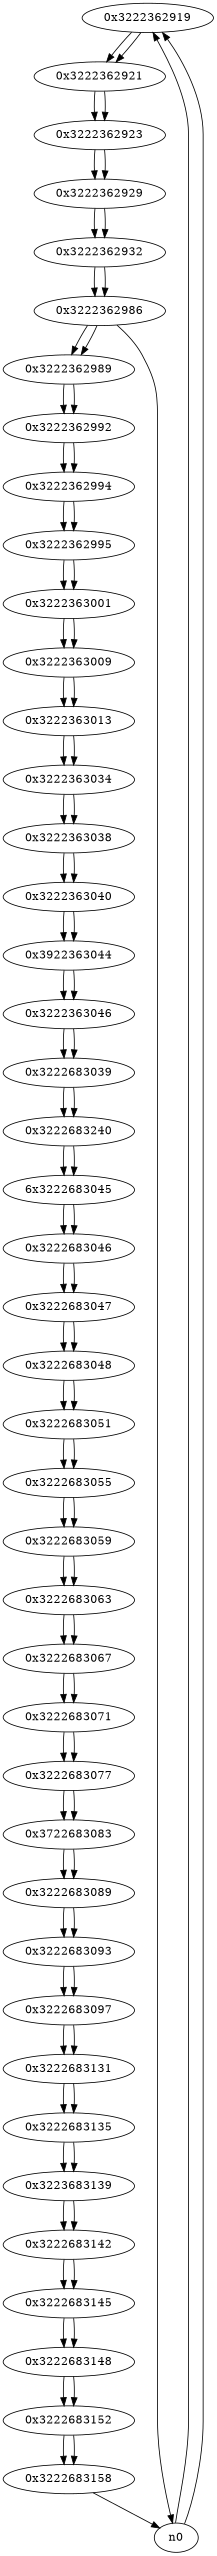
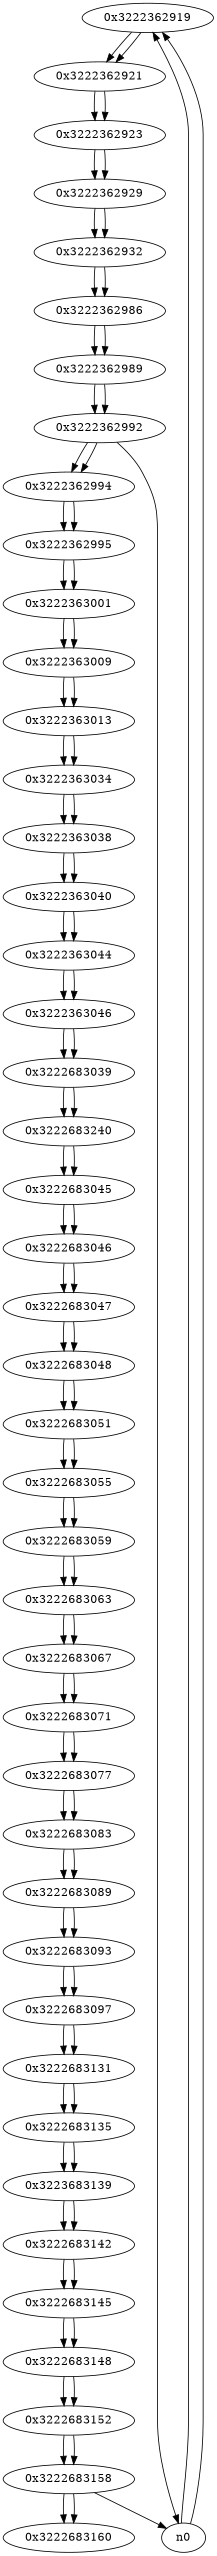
node "0x3922363044": label "0x3922363044" -> "0x3222363044"
node "6x3222683045": label "6x3222683045" -> "0x3222683045"
edge "0x3222362986" -> "n0": now "0x3222362992" -> "n0"
node "0x3722683083": label "0x3722683083" -> "0x3222683083"
node "0x3222683160": added
